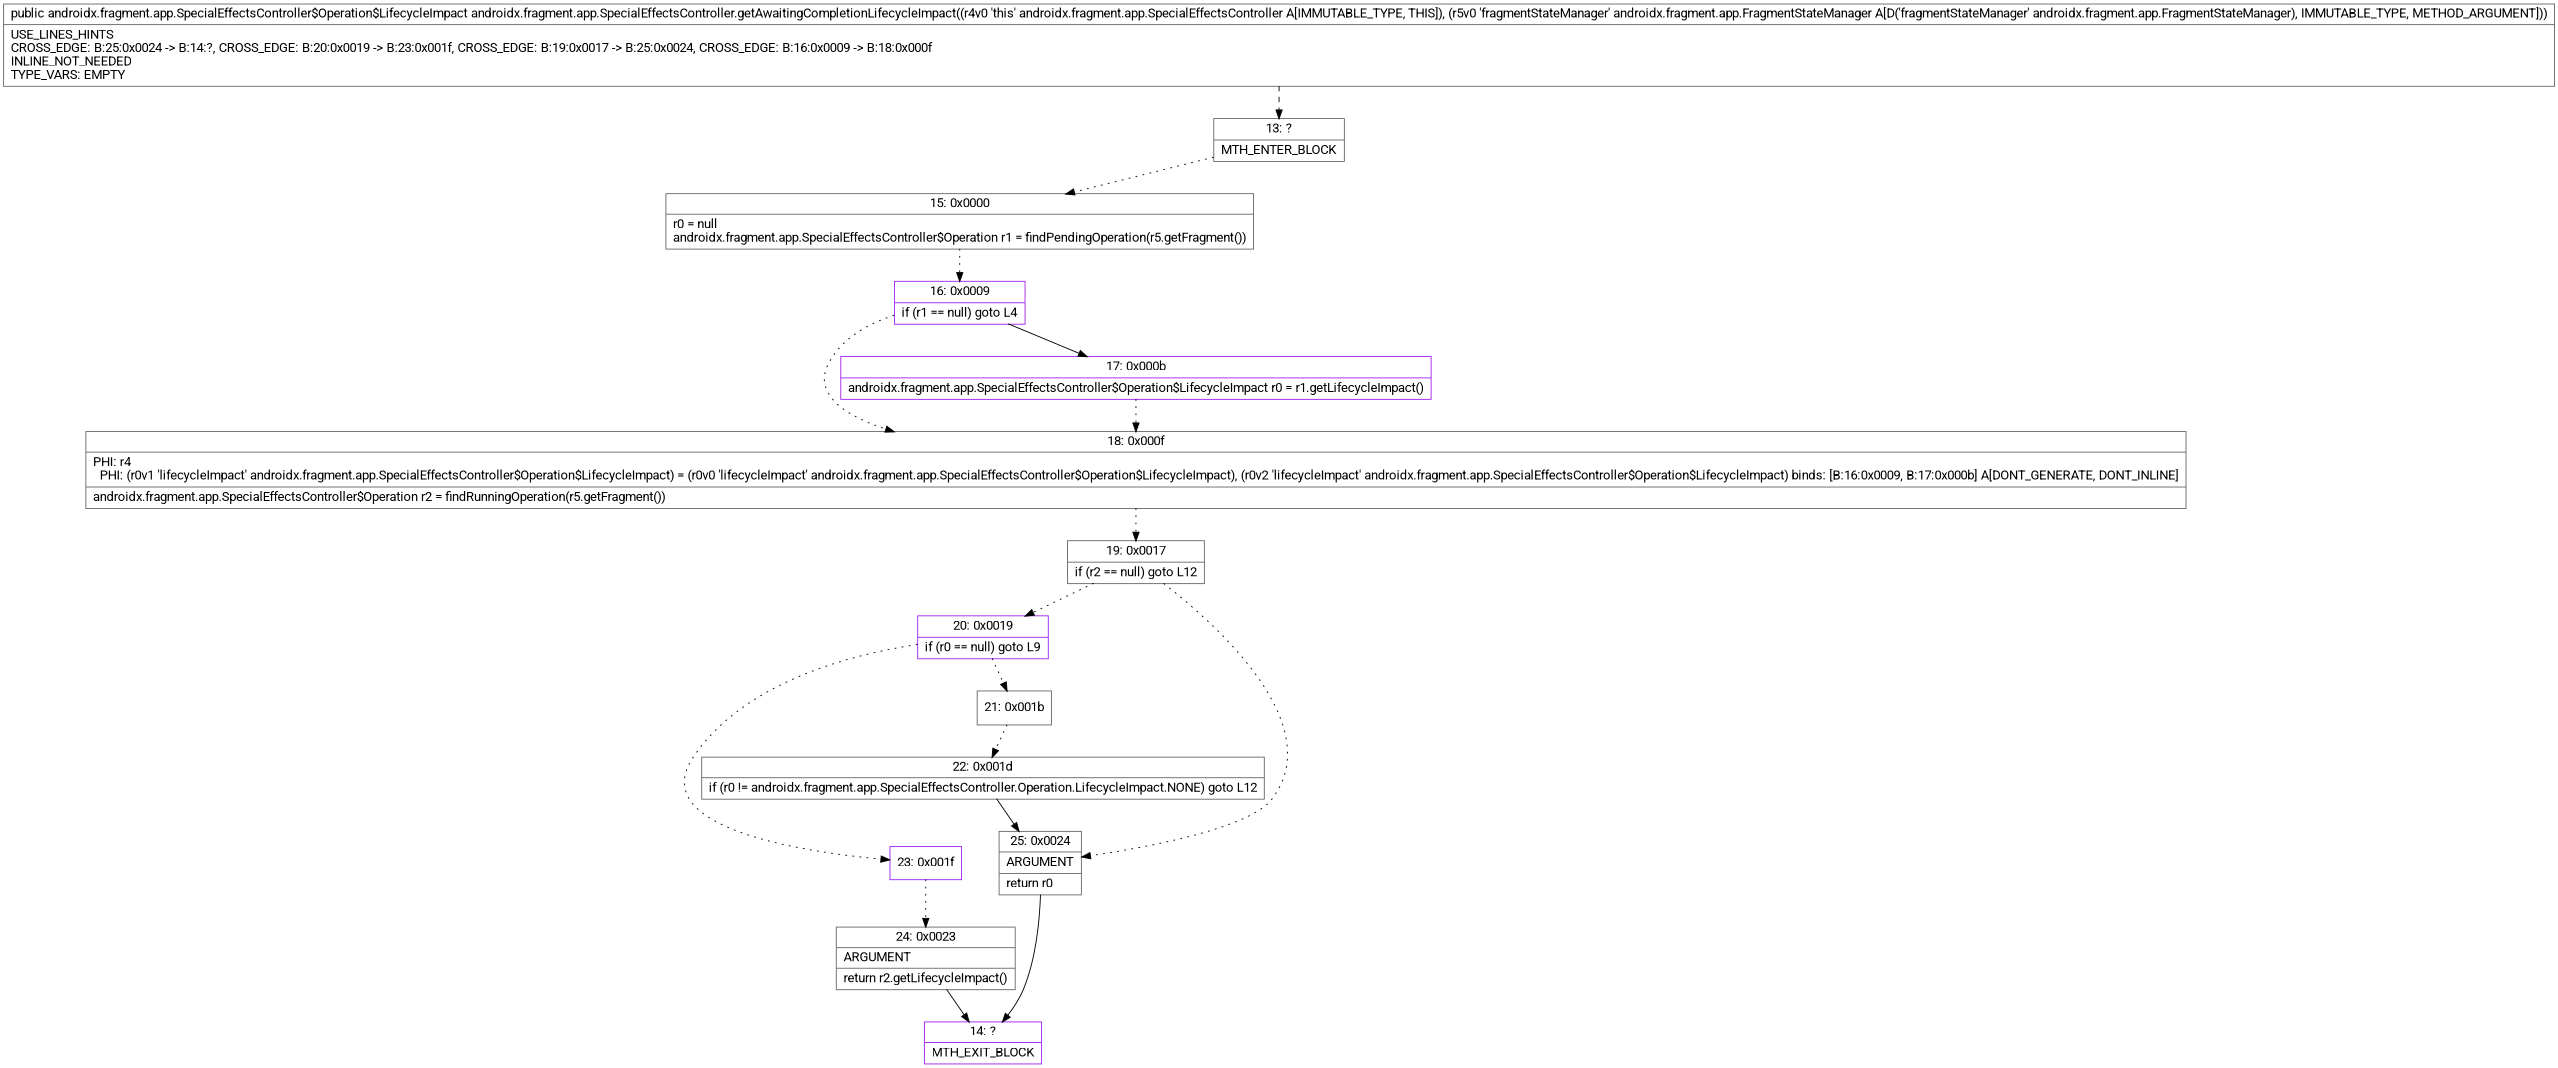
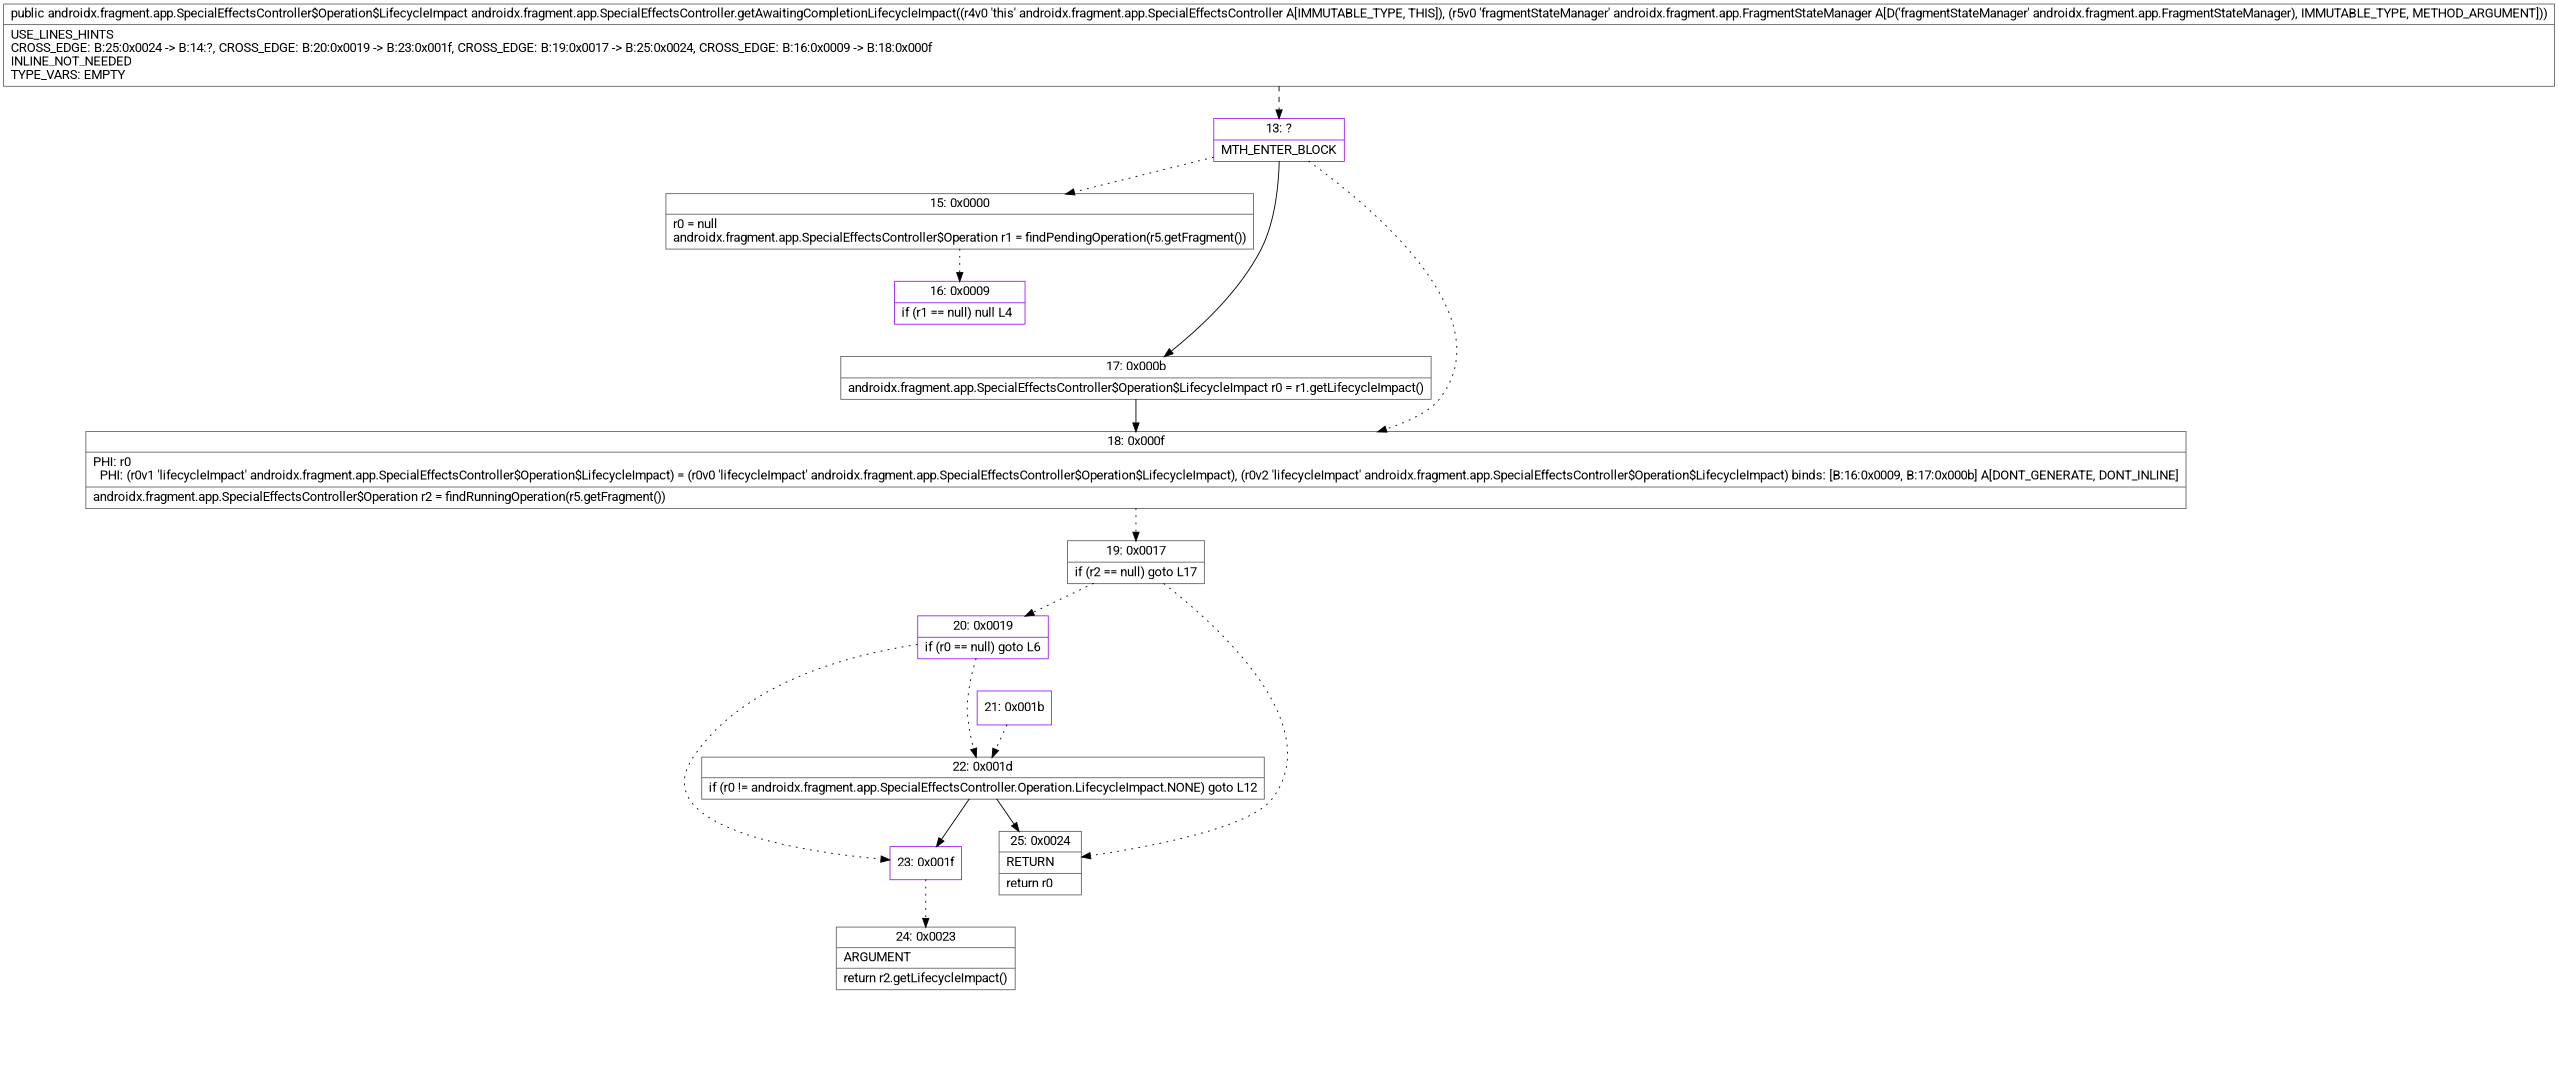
node "13: ?": color gray40 -> purple
node "16: 0x0009": text "if (r1 == null) goto L4" -> "if (r1 == null) null L4"
edge "16: 0x0009" -> "17: 0x000b": now "13: ?" -> "17: 0x000b"
edge "16: 0x0009" -> "18: 0x000f": now "13: ?" -> "18: 0x000f"
node "17: 0x000b": color purple -> gray40
edge "17: 0x000b" -> "18: 0x000f": style dotted -> solid
node "18: 0x000f": text "PHI: r4" -> "PHI: r0"
node "19: 0x0017": text "if (r2 == null) goto L12" -> "if (r2 == null) goto L17"
node "20: 0x0019": text "if (r0 == null) goto L9" -> "if (r0 == null) goto L6"
edge "20: 0x0019" -> "21: 0x001b": now "20: 0x0019" -> "22: 0x001d"
node "21: 0x001b": color gray40 -> purple
edge "22: 0x001d" -> "23: 0x001f": added
node "25: 0x0024": text "ARGUMENT" -> "RETURN"
node "14: ?": removed
